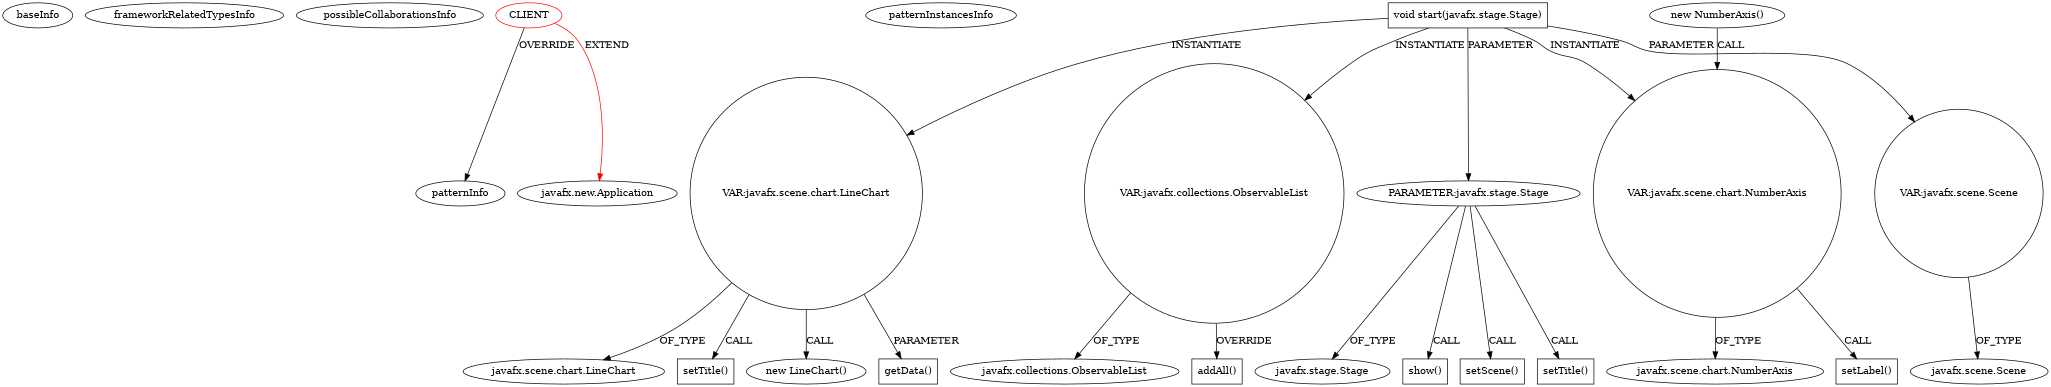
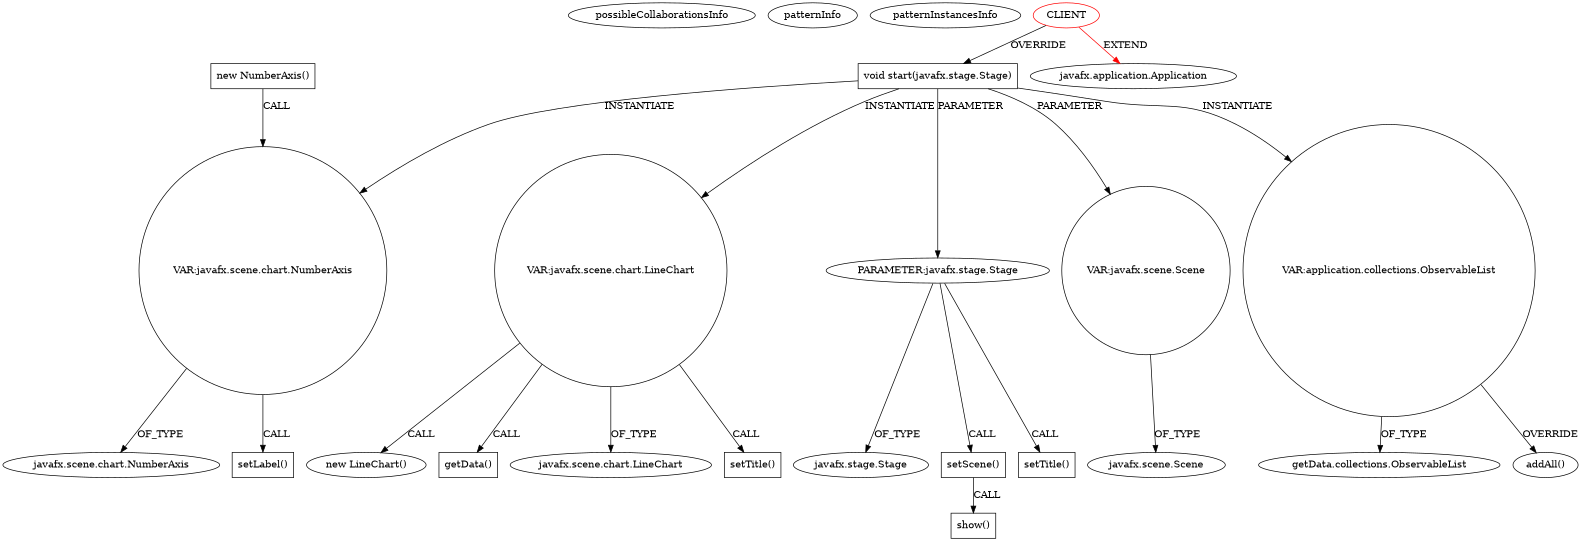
node "baseInfo": removed
node "frameworkRelatedTypesInfo": removed
node "new NumberAxis()": shape ellipse -> box
edge "CLIENT" -> "patternInfo": now "CLIENT" -> "void start(javafx.stage.Stage)"
node "javafx.new.Application": label "javafx.new.Application" -> "javafx.application.Application"
node "VAR:javafx.collections.ObservableList": label "VAR:javafx.collections.ObservableList" -> "VAR:application.collections.ObservableList"
edge "PARAMETER:javafx.stage.Stage" -> "show()": now "setScene()" -> "show()"
edge "VAR:javafx.scene.chart.LineChart" -> "getData()": label "PARAMETER" -> "CALL"
node "javafx.collections.ObservableList": label "javafx.collections.ObservableList" -> "getData.collections.ObservableList"
node "addAll()": shape box -> ellipse
